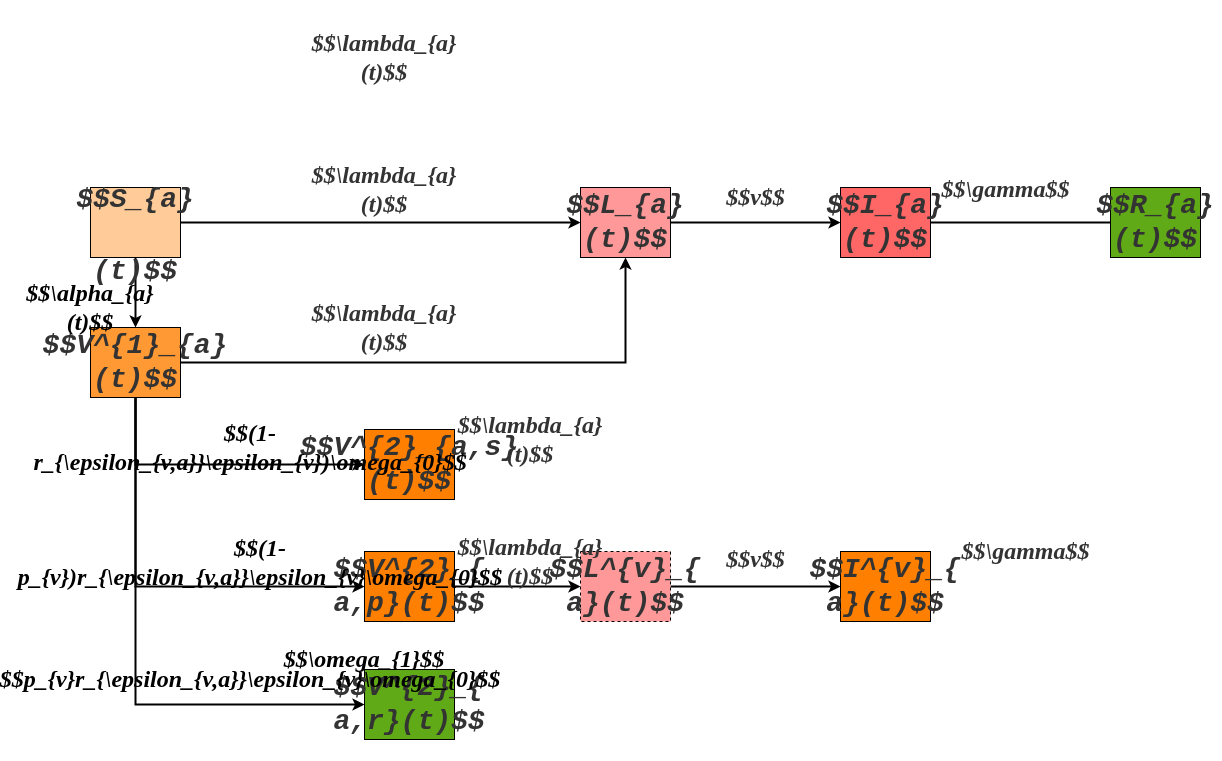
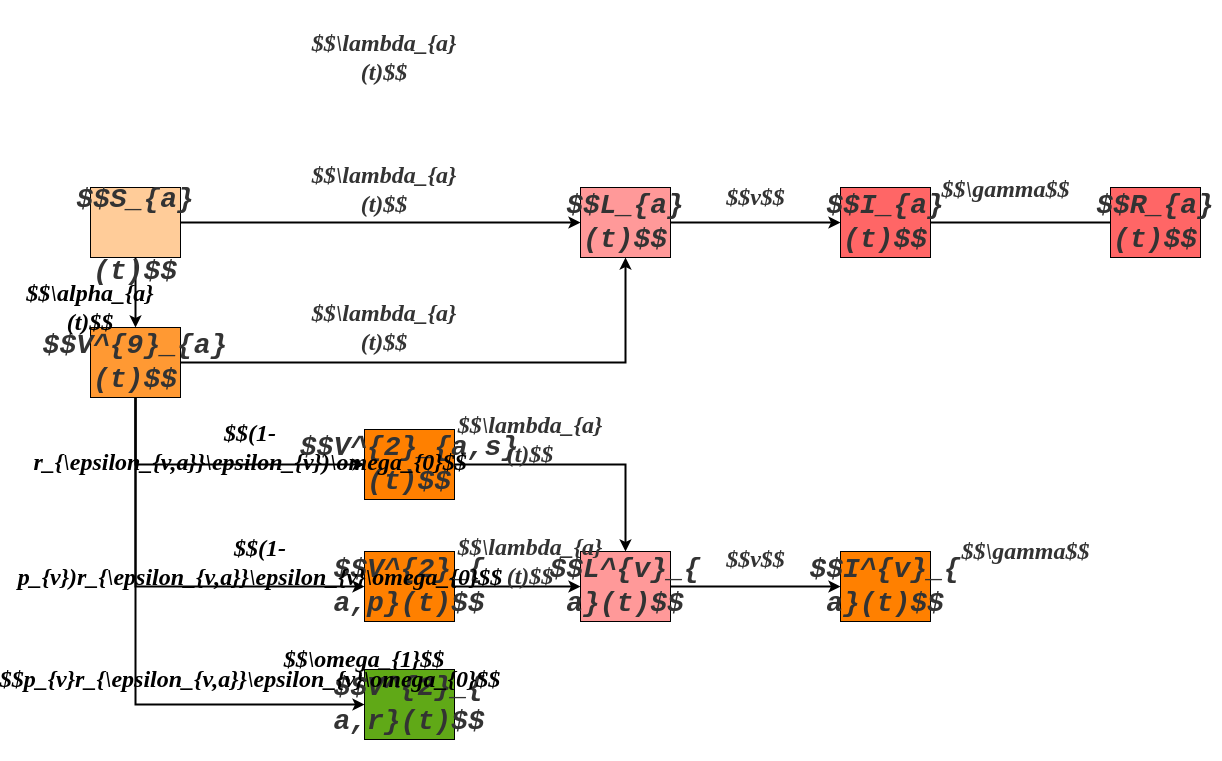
node "$$R_{a}(t)$$": fillcolor #60a917 -> #ff6666
node "$$V^{1}_{a}(t)$$": label "$$V^{1}_{a}(t)$$" -> "$$V^{9}_{a}(t)$$"
edge "$$V^{2}_{a,s}(t)$$" -> "$$L^{v}_{ a}(t)$$": added
node "$$L^{v}_{ a}(t)$$": style dashed -> solid
